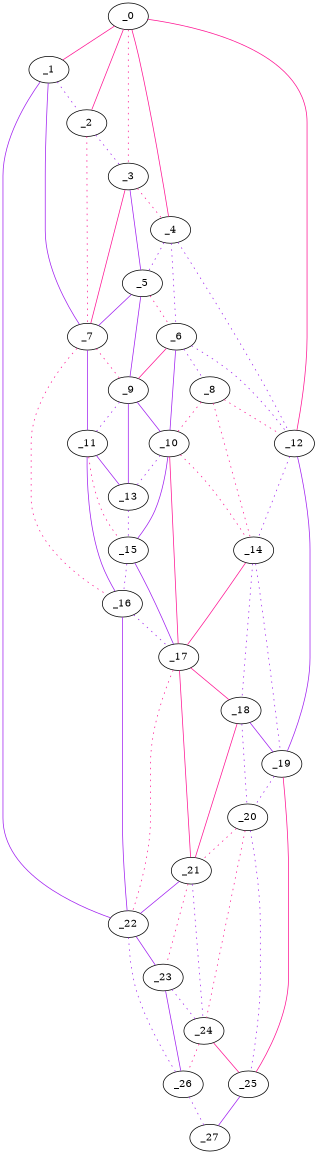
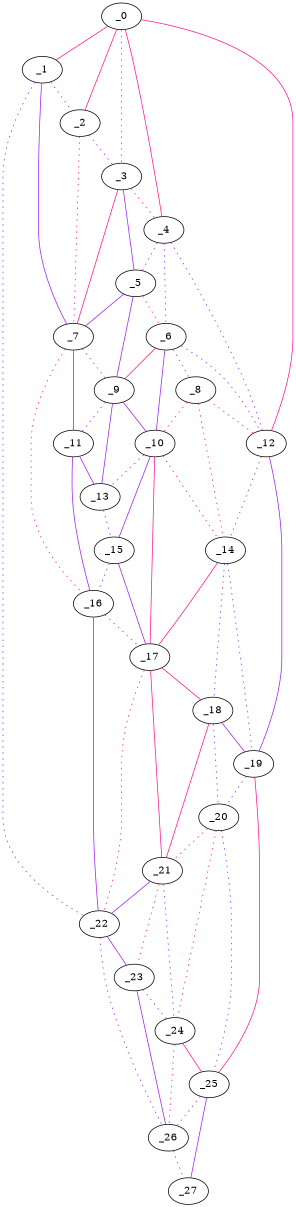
edge "_11" -- "_15": removed
edge "_1" -- "_22": style solid -> dotted
edge "_25" -- "_26": added
